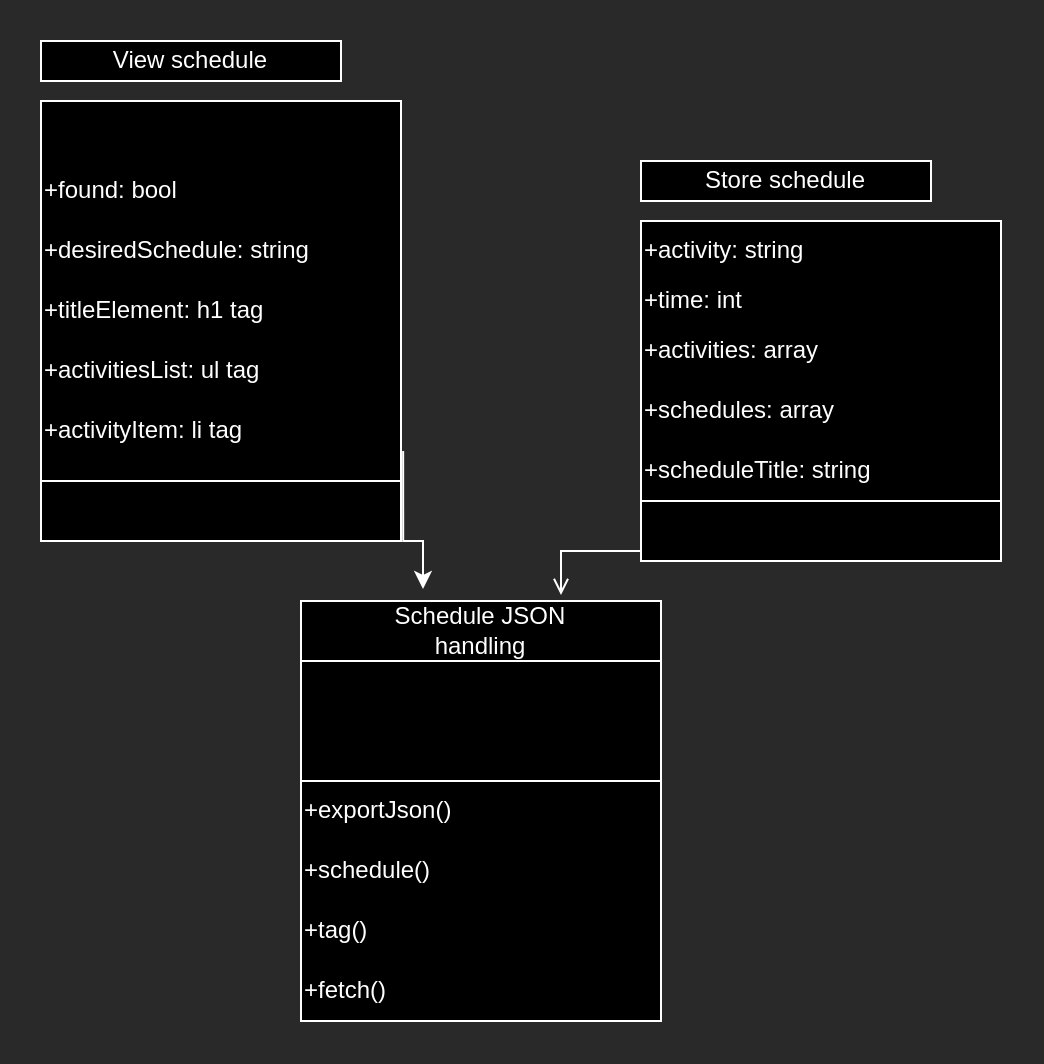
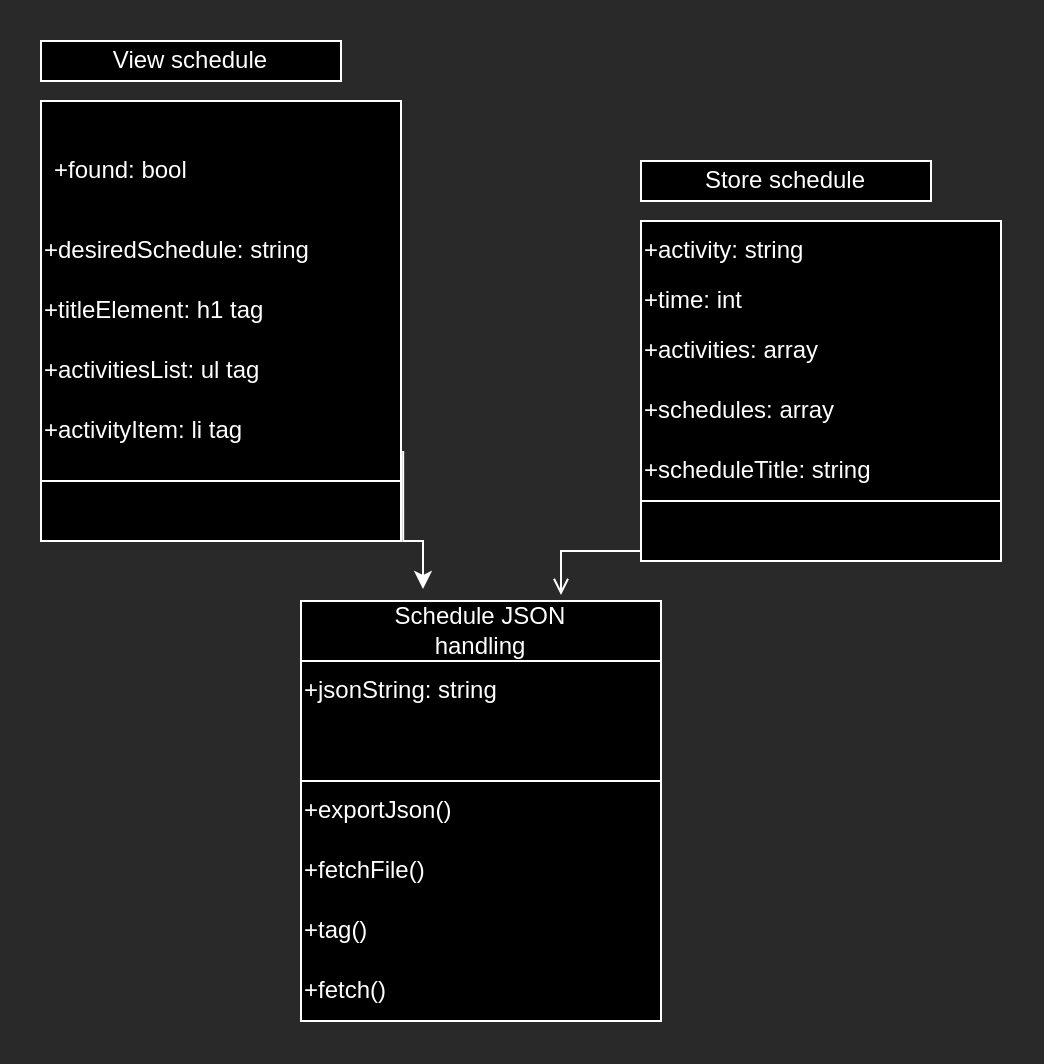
node "+found: bool": moved (181, 191) -> (191, 171)
node "+jsonString: string": added
node "+schedule()": label "+schedule()" -> "+fetchFile()"
